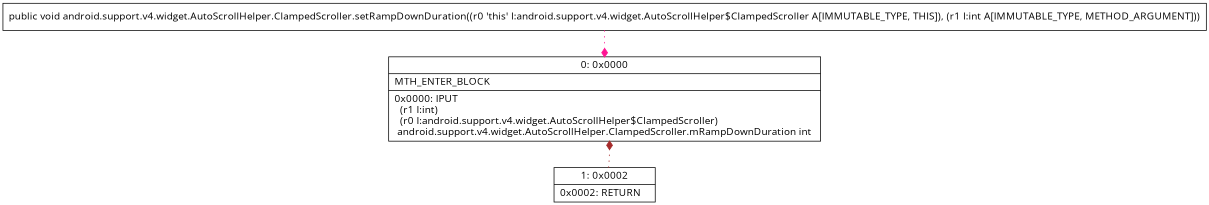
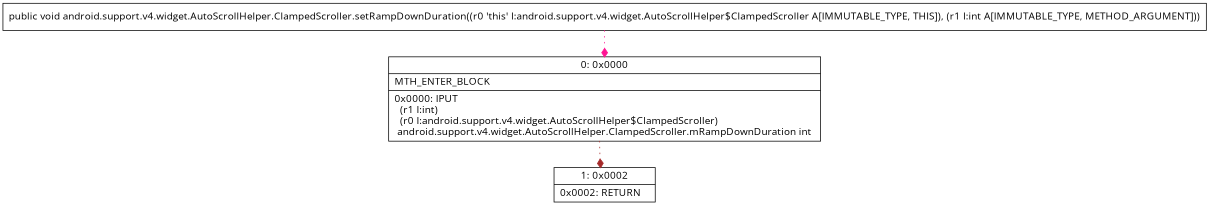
edge "1: 0x0002" -> "0: 0x0000": reversed
